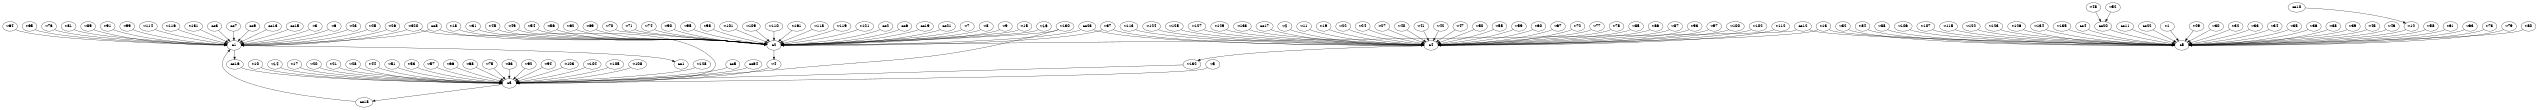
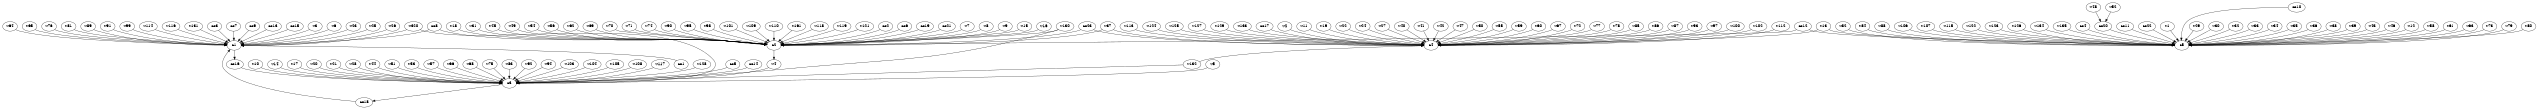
edge "co10" -> "v12": now "co10" -> "c5"
edge "c1" -> "co1": reversed
edge "c4" -> "v132": reversed
node "v117": added
node "co64": label "co64" -> "co14"
